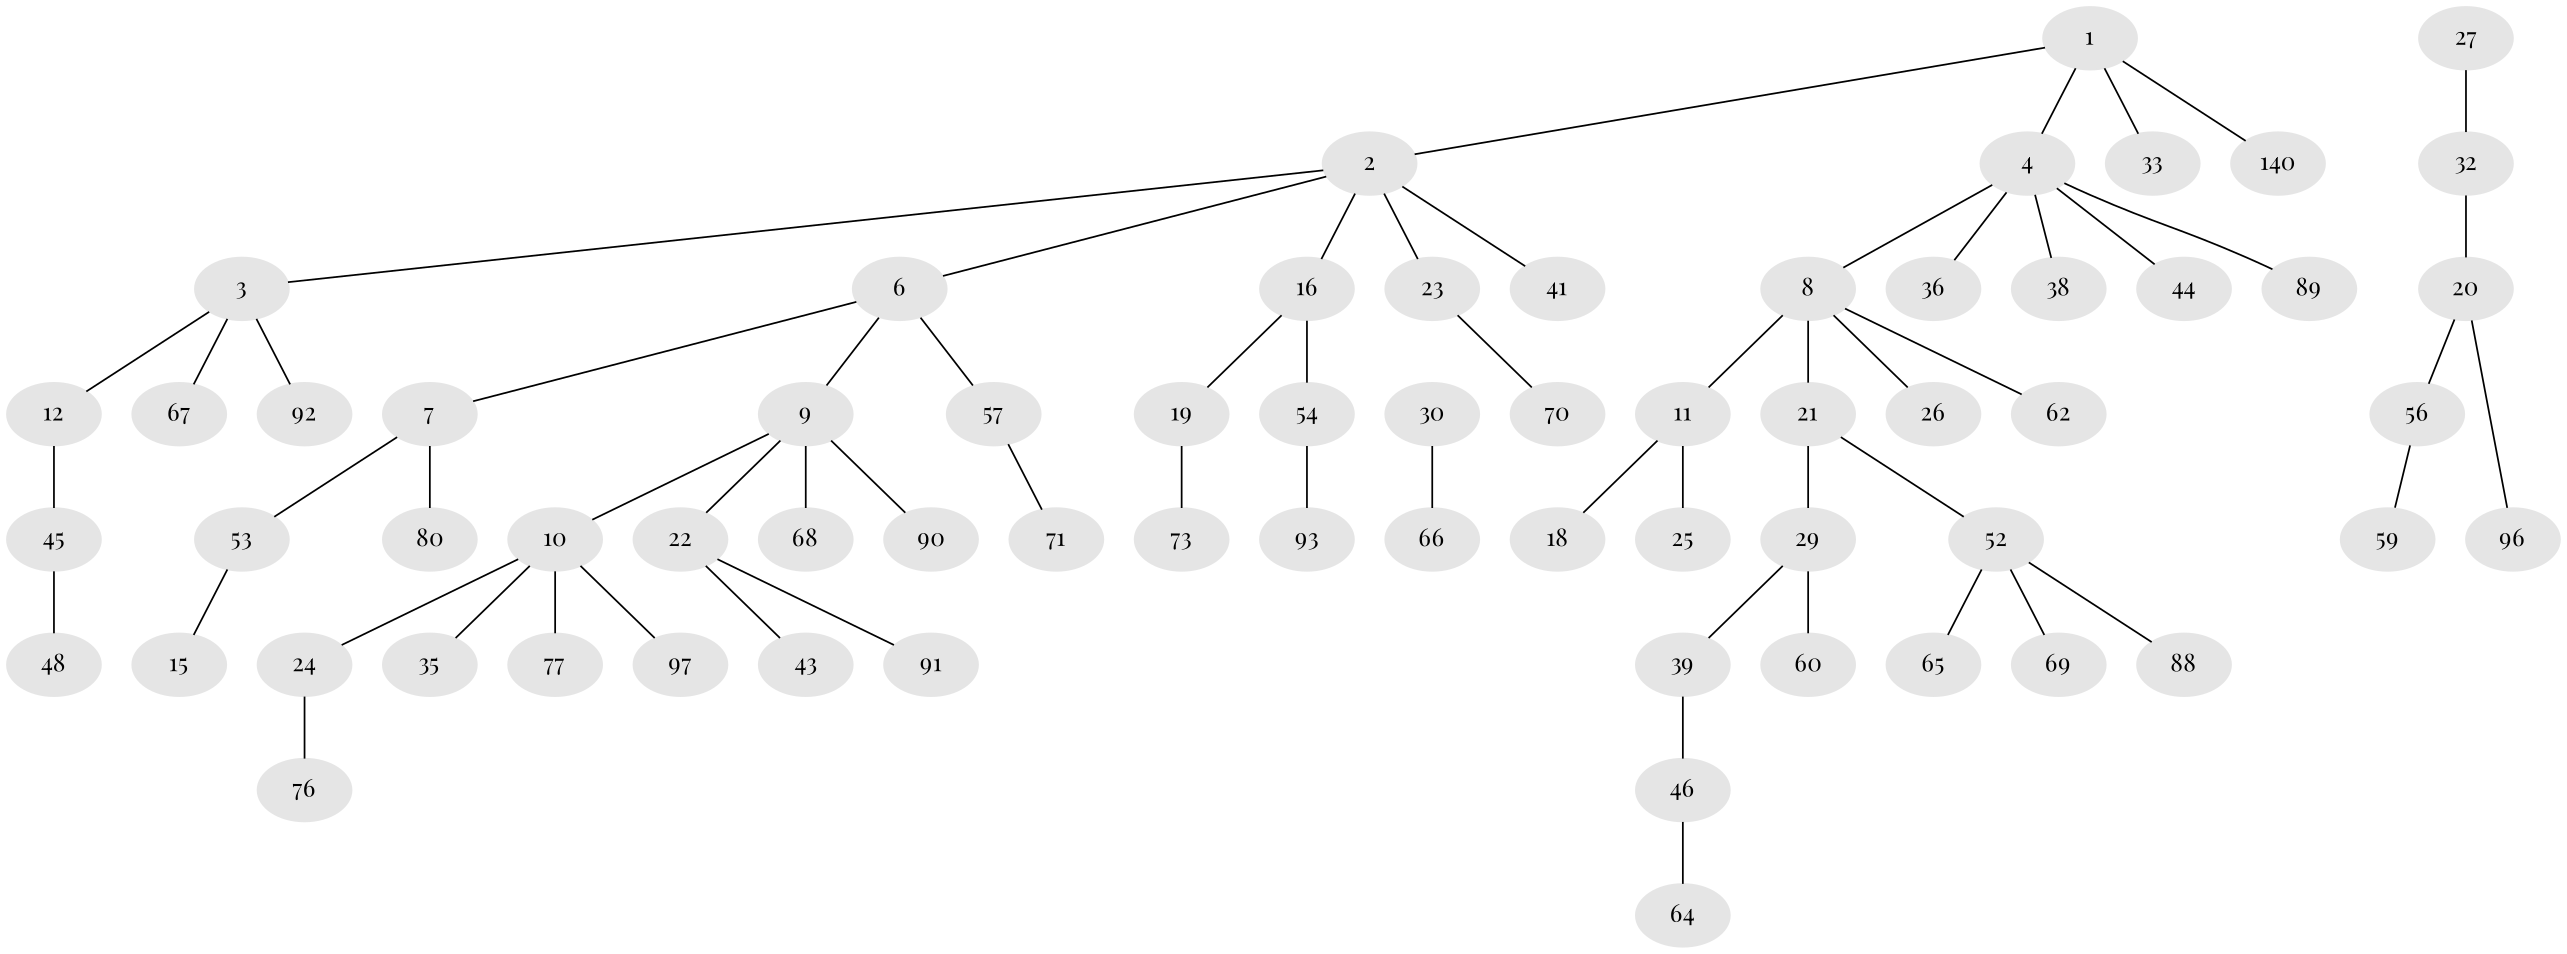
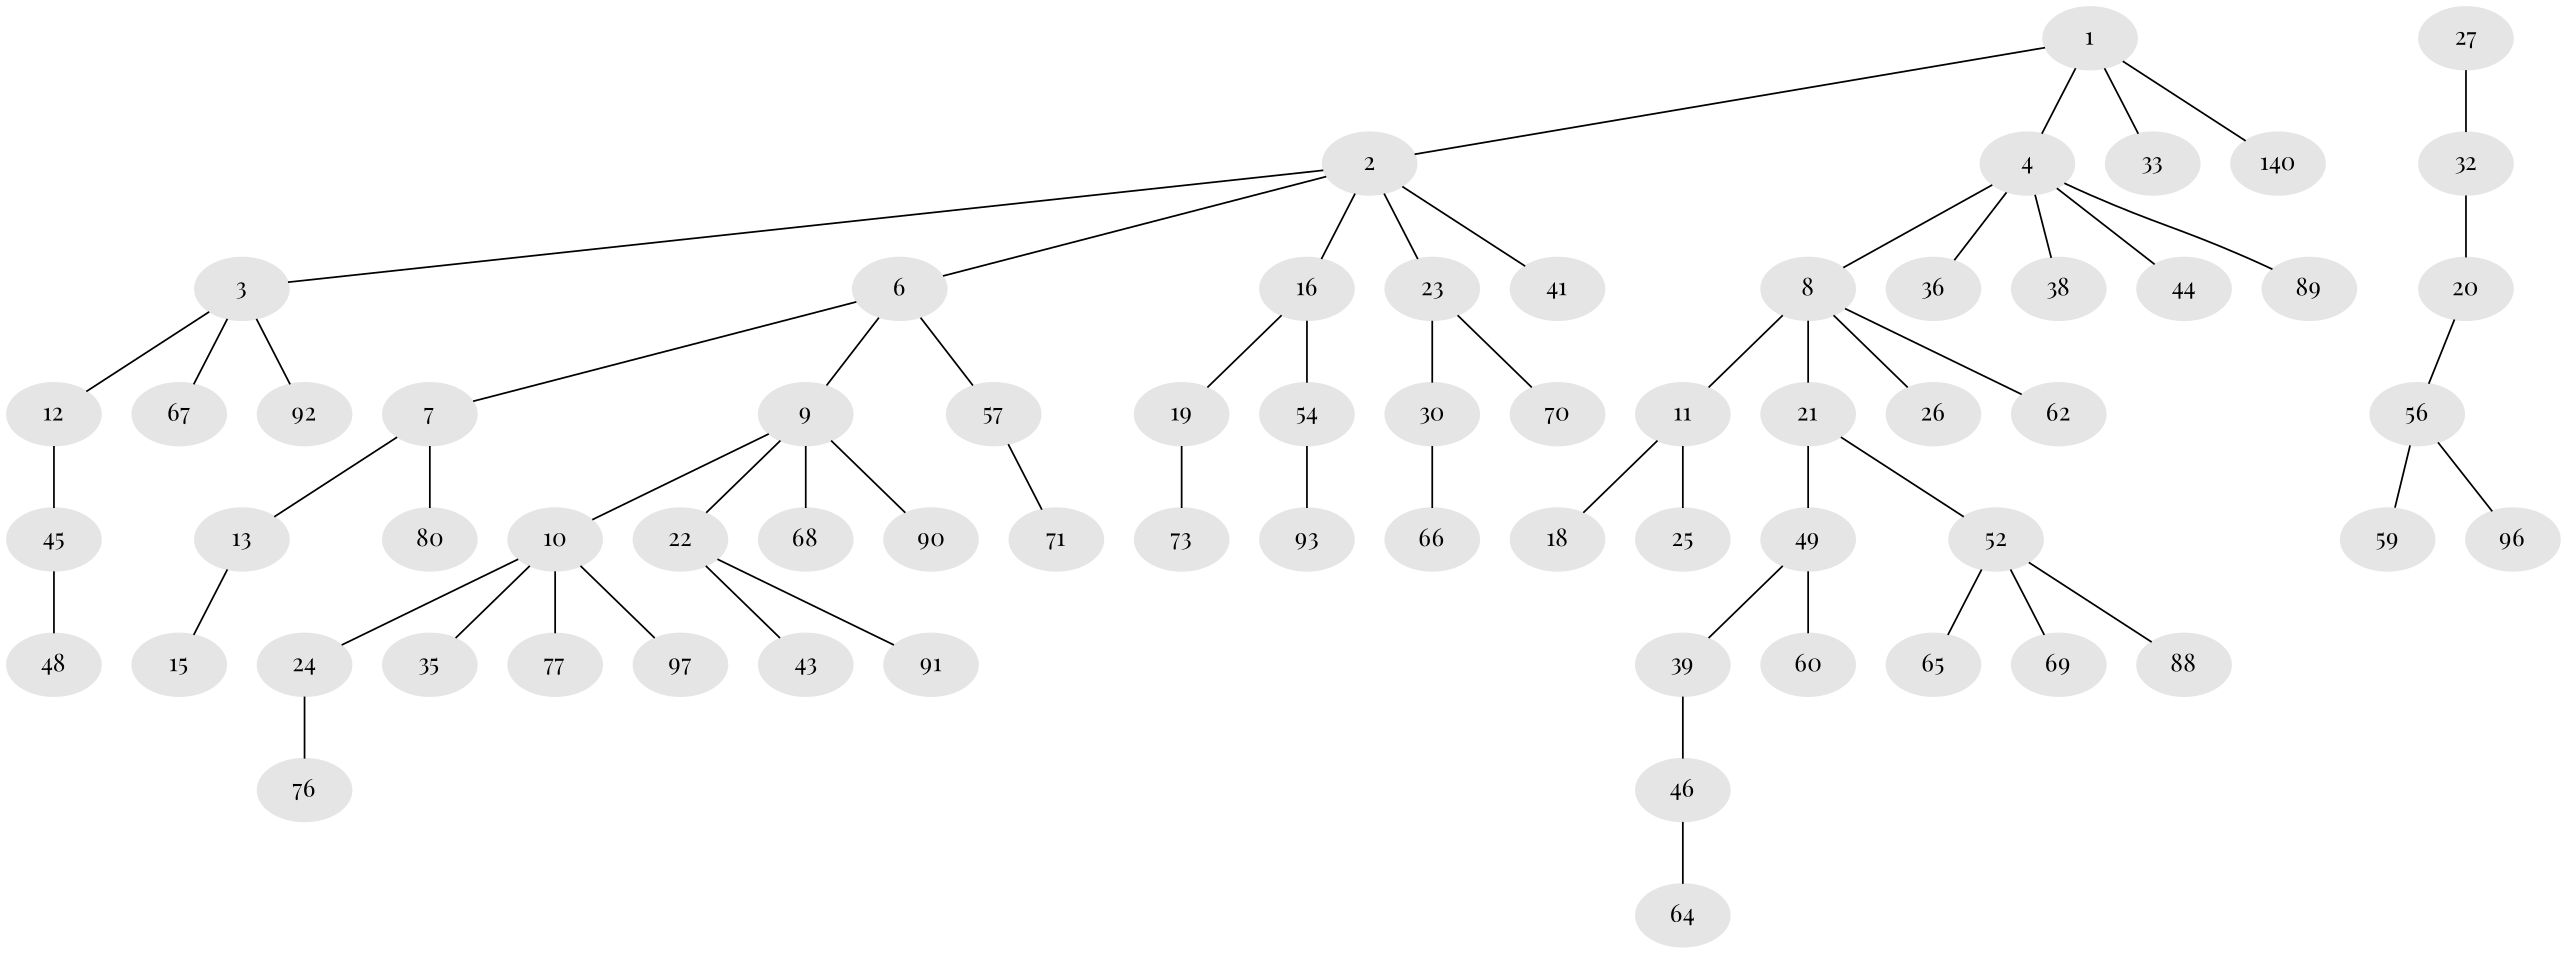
edge "23" -- "30": added
edge "20" -- "96": now "56" -- "96"
node "53": label "53" -> "13"
node "29": label "29" -> "49"
